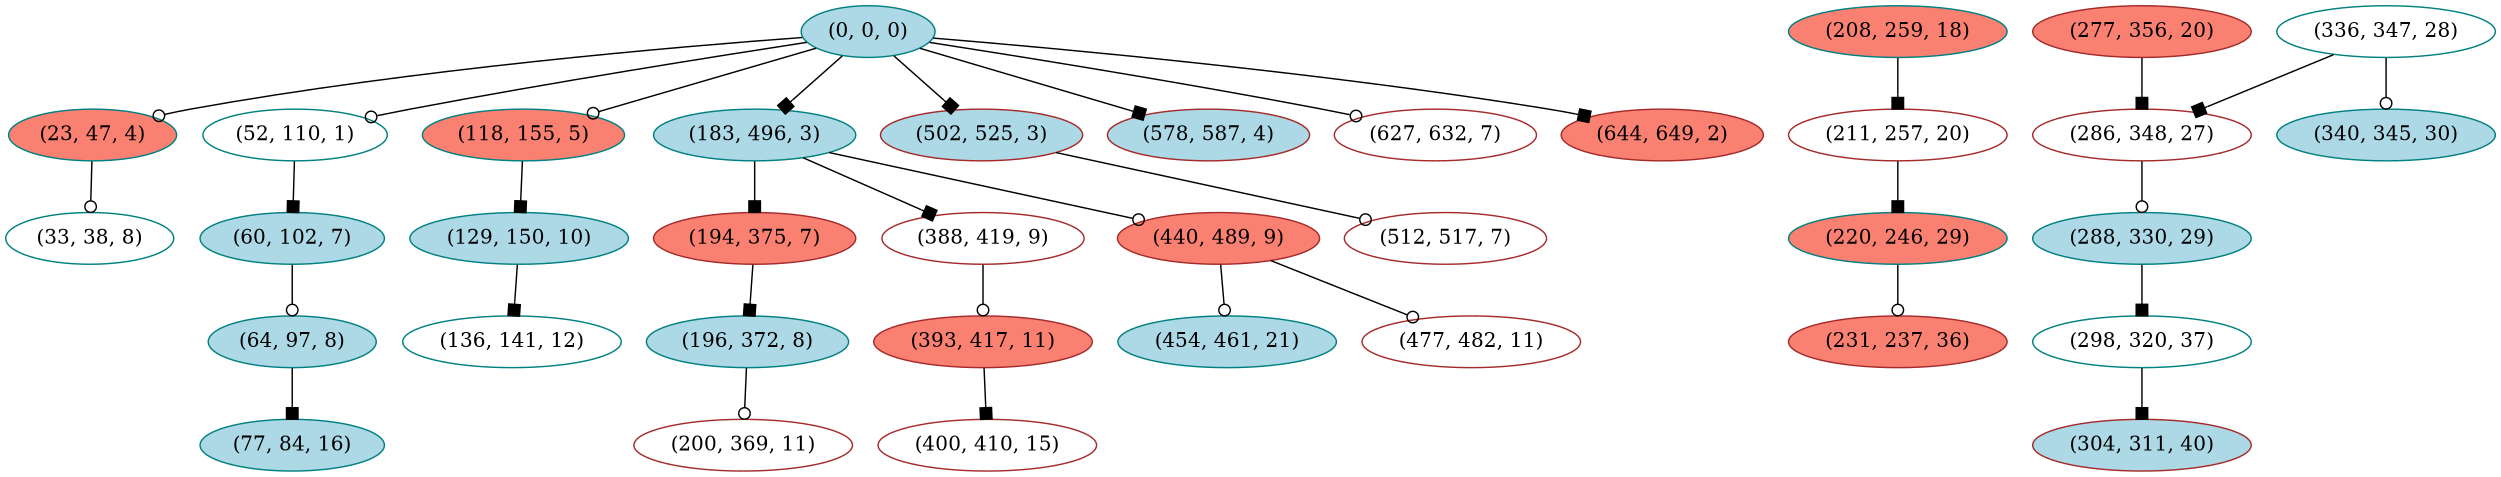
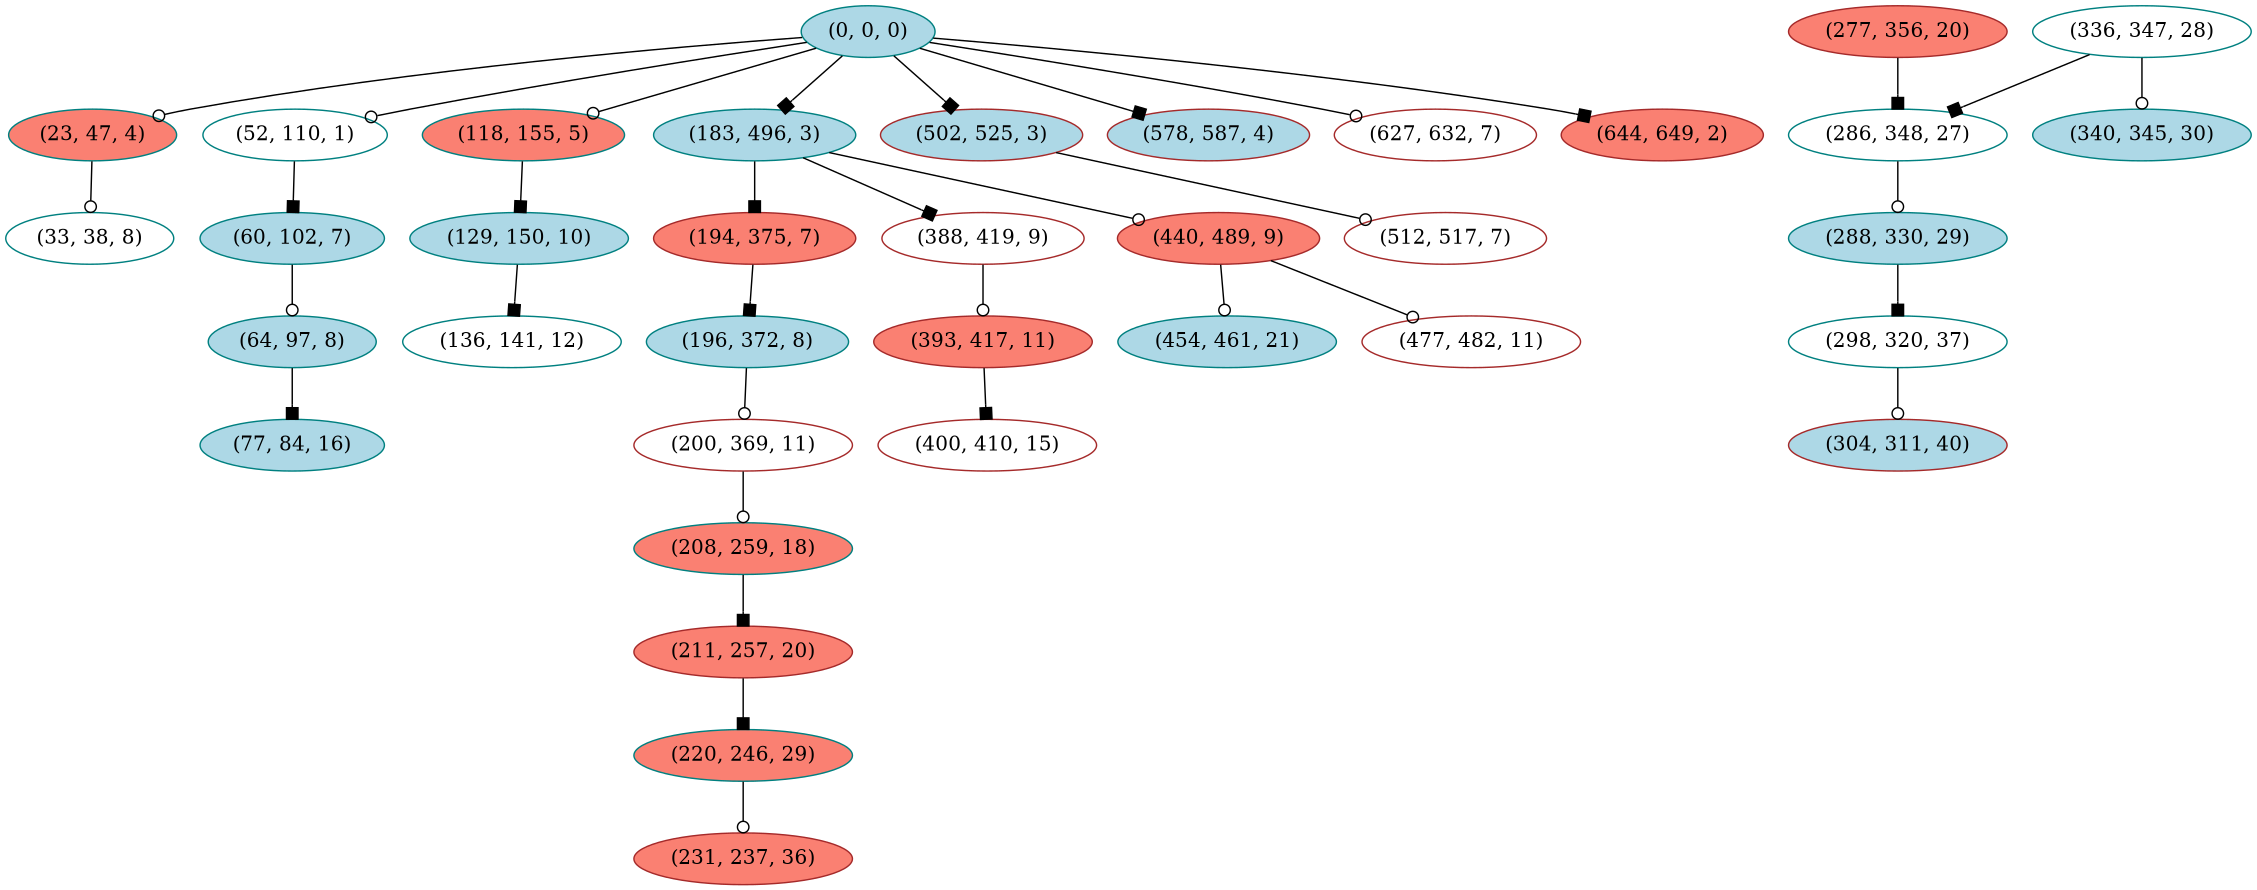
node "(211, 257, 20)": fillcolor white -> salmon
node "(286, 348, 27)": color brown -> teal
edge "(298, 320, 37)" -> "(304, 311, 40)": arrowhead box -> odot
edge "(200, 369, 11)" -> "(208, 259, 18)": added
